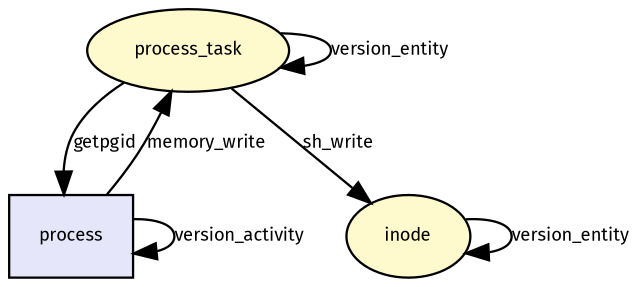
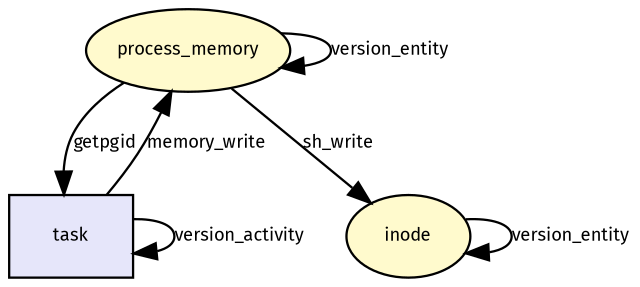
node "process_task": label "process_task" -> "process_memory"
node "process": label "process" -> "task"
